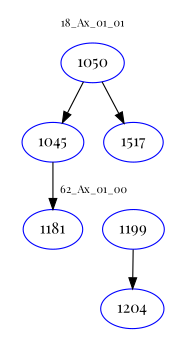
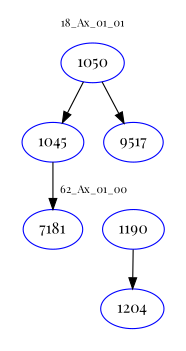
node "1517": label "1517" -> "9517"
node "1181": label "1181" -> "7181"
node "1199": label "1199" -> "1190"
